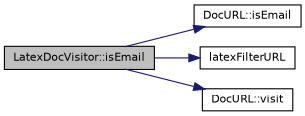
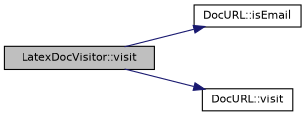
node "LatexDocVisitor::isEmail": label "LatexDocVisitor::isEmail" -> "LatexDocVisitor::visit"
node "latexFilterURL": removed
